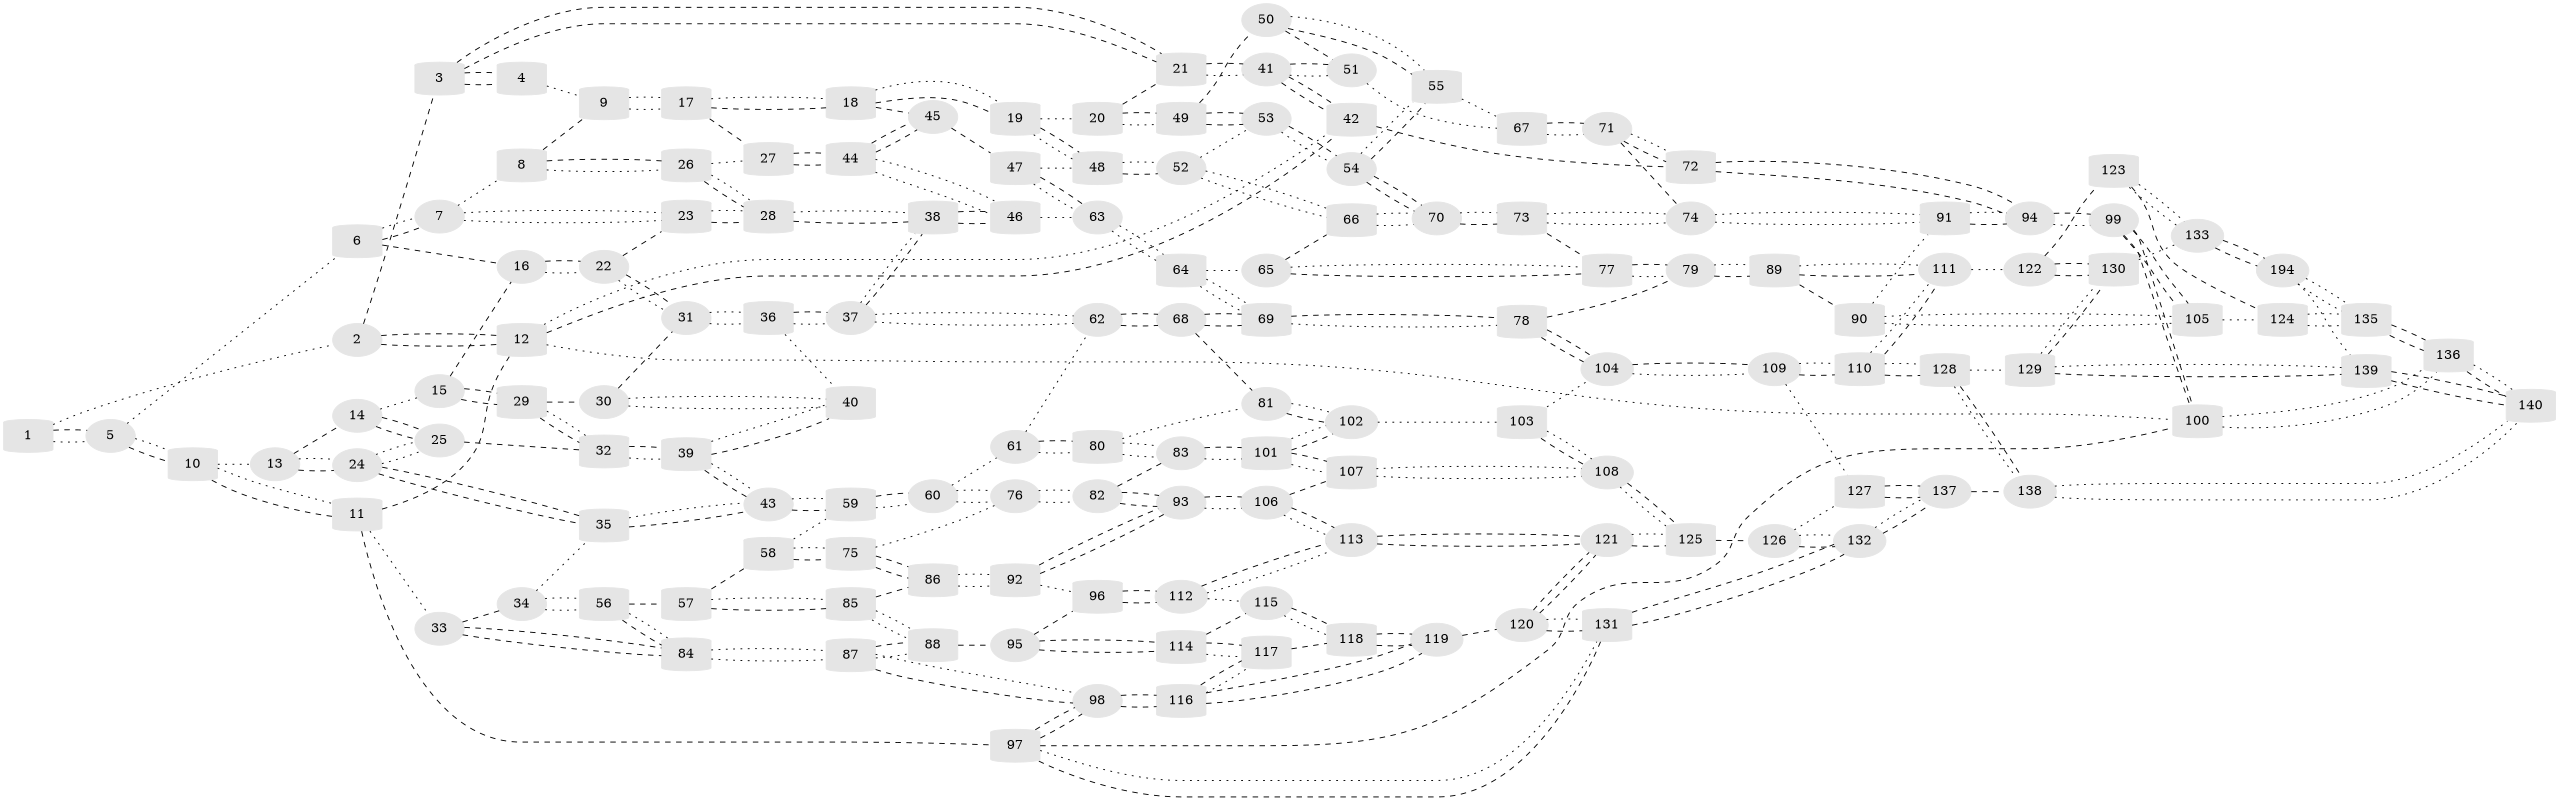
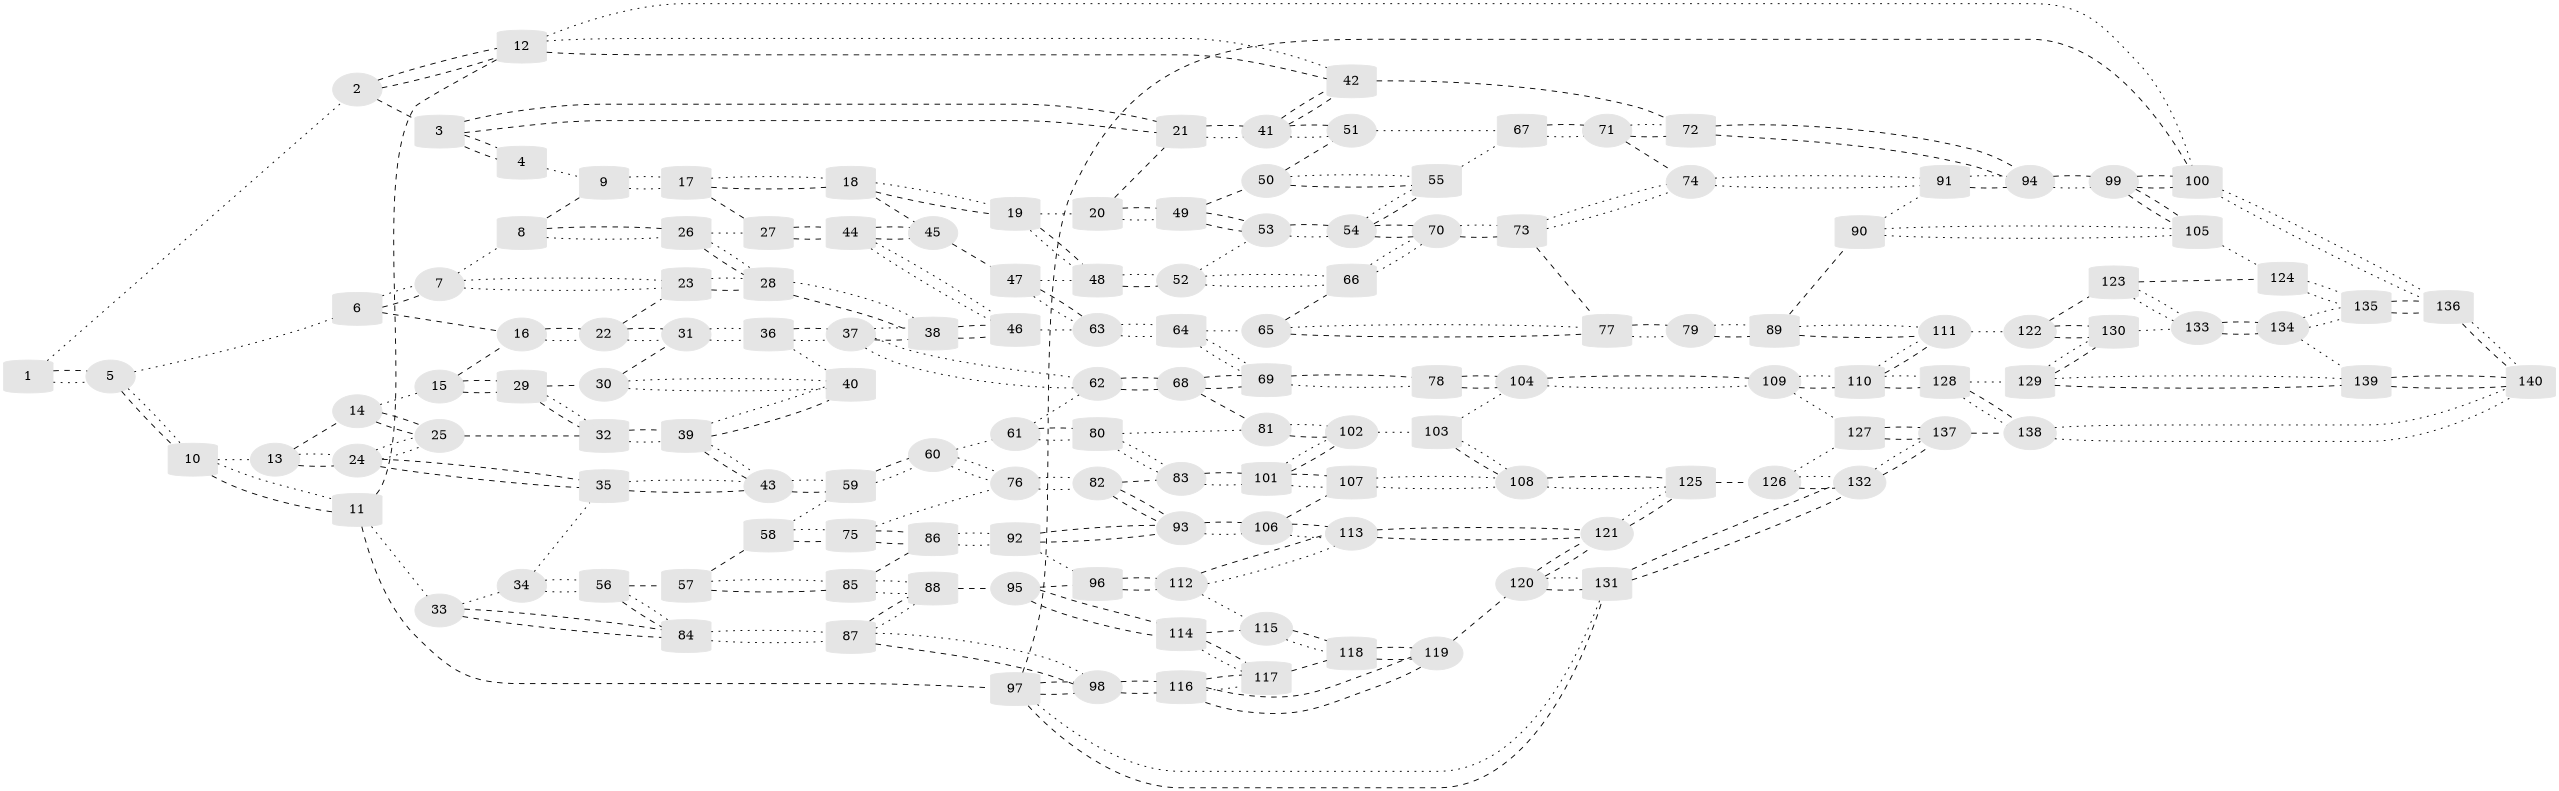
node "194": label "194" -> "134"
edge "79" -- "78": removed
edge "34" -- "33": style dashed -> dotted
